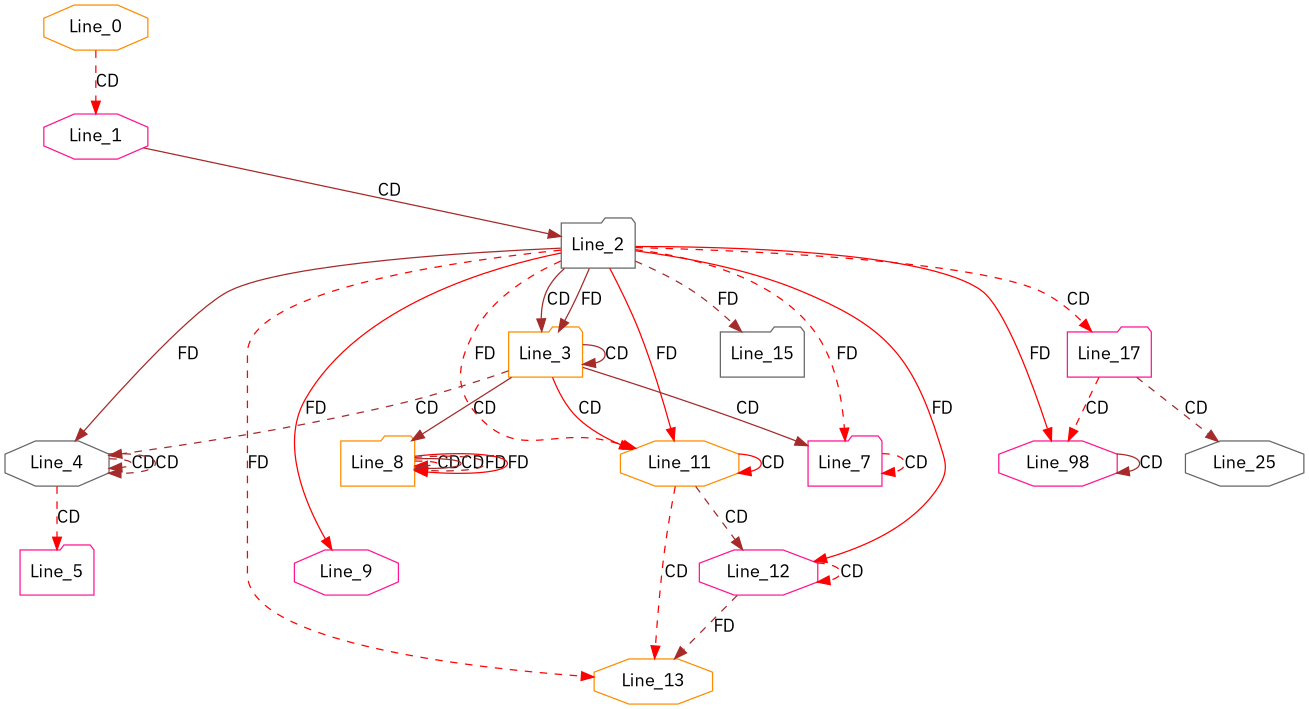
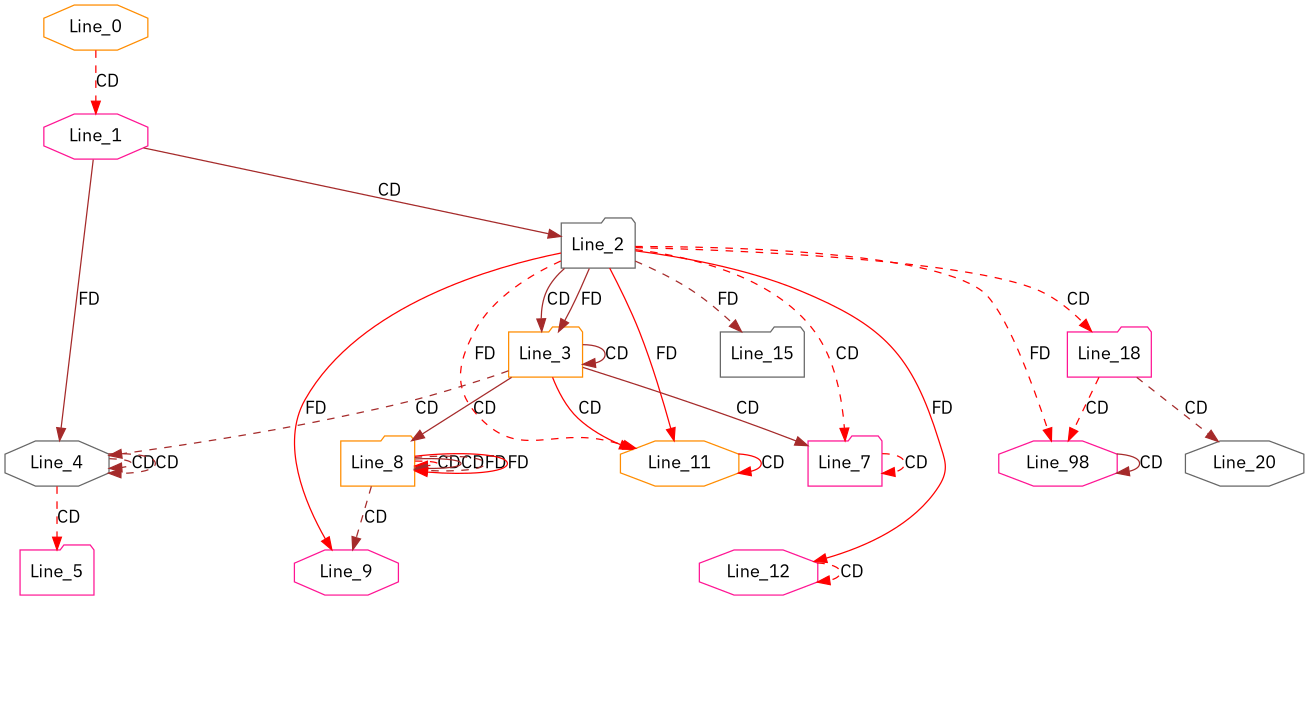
edge "Line_2" -> "Line_4": now "Line_1" -> "Line_4"
edge "Line_2" -> "Line_98": style solid -> dashed
edge "Line_2" -> "Line_7": label "FD" -> "CD"
node "Line_17": label "Line_17" -> "Line_18"
node "Line_25": label "Line_25" -> "Line_20"
edge "Line_8" -> "Line_9": added, label "CD"
edge "Line_11" -> "Line_12": removed, label "CD"
node "Line_13": removed
